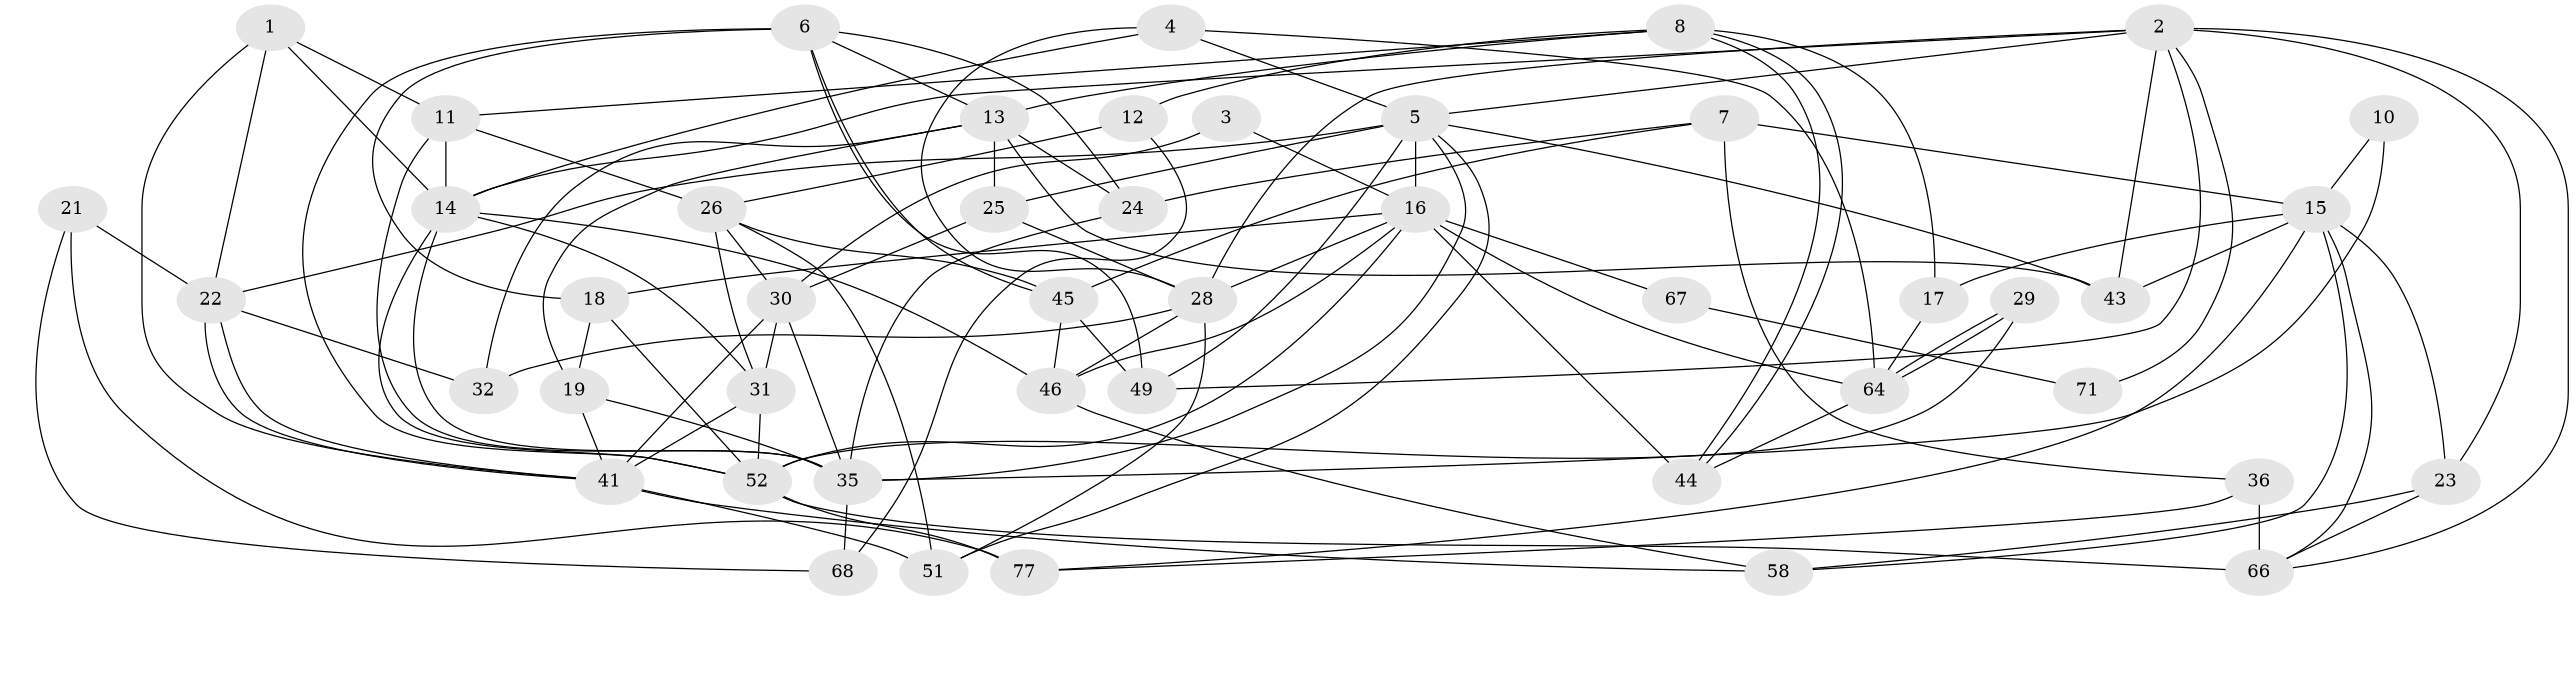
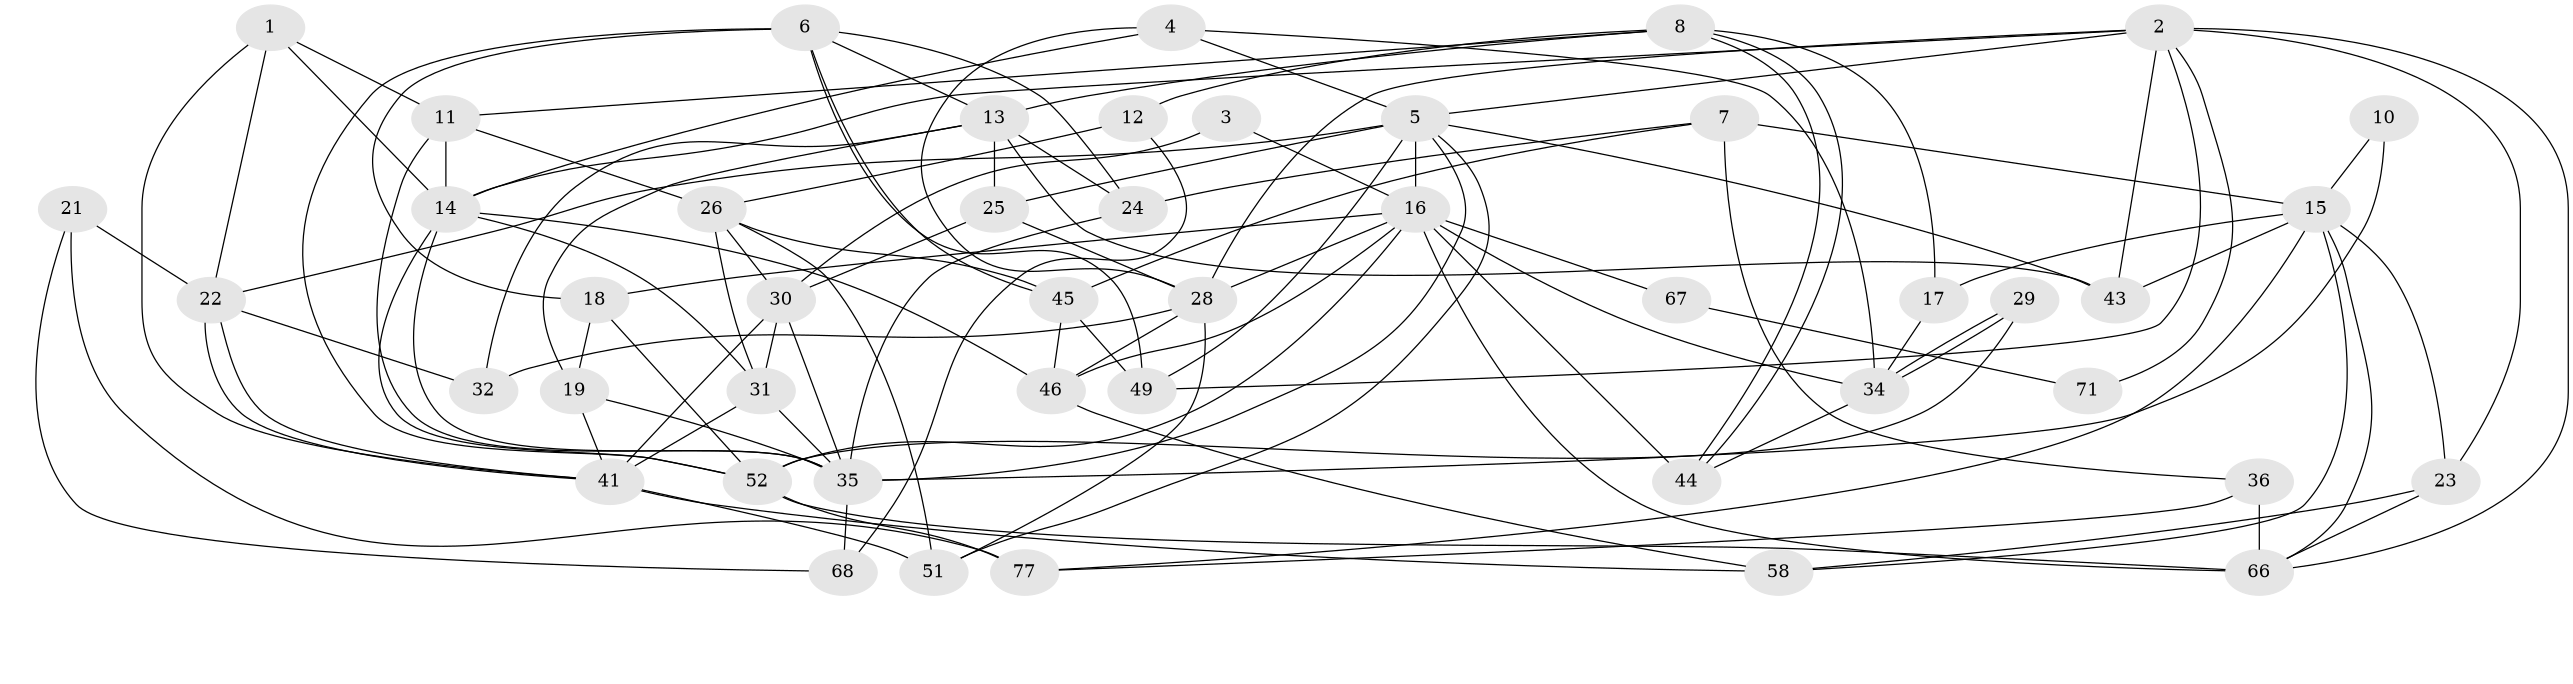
node "64": label "64" -> "34"
edge "31" -- "52": now "31" -- "35"
edge "16" -- "66": added
